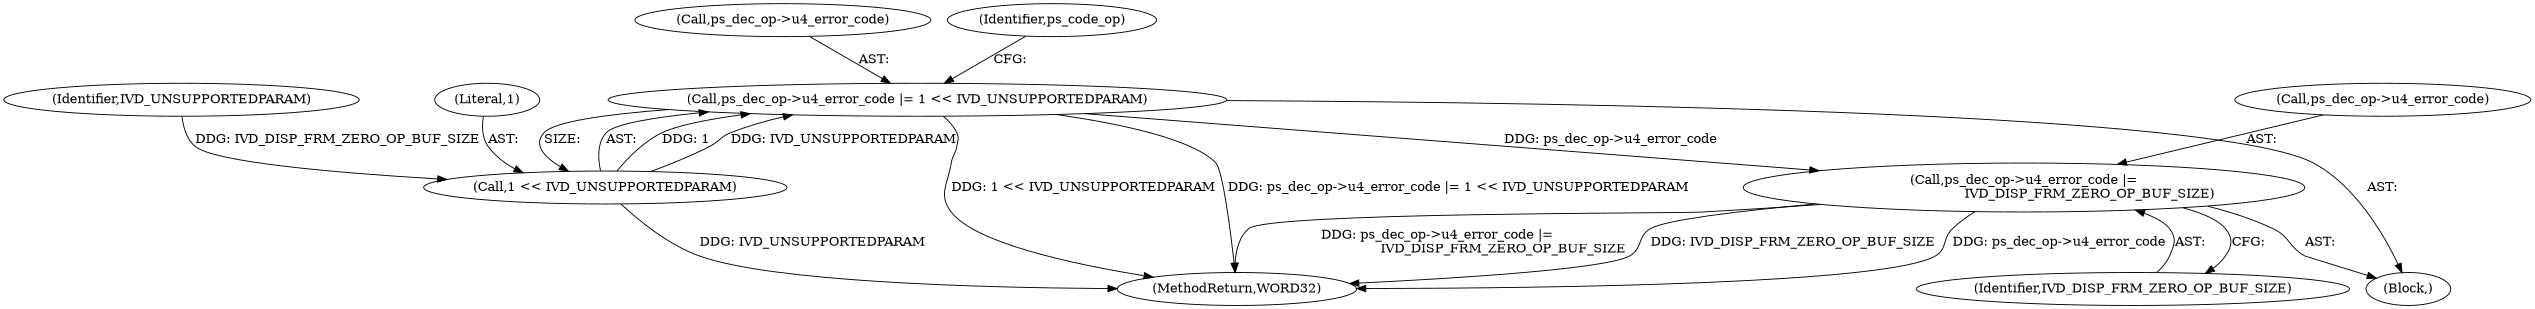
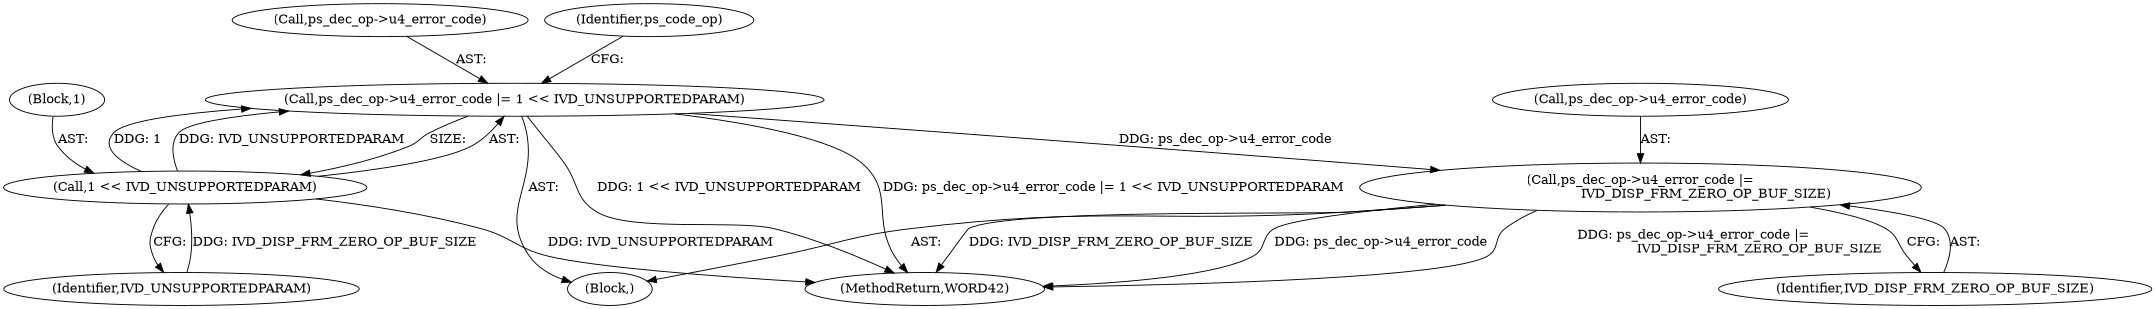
node "(Literal,1)": label "(Literal,1)" -> "(Block,1)"
edge "(Call,1 << IVD_UNSUPPORTEDPARAM)" -> "(Identifier,IVD_UNSUPPORTEDPARAM)": added, label "CFG:"
node "(MethodReturn,WORD32)": label "(MethodReturn,WORD32)" -> "(MethodReturn,WORD42)"
